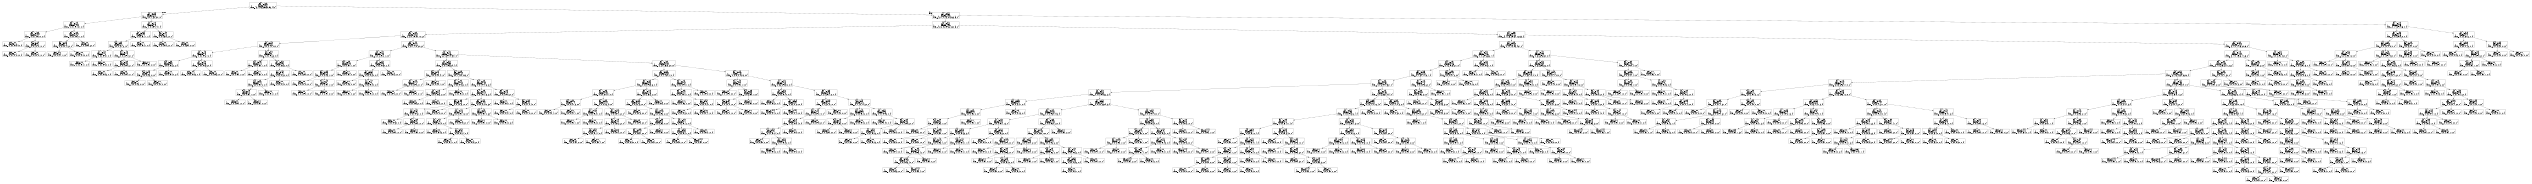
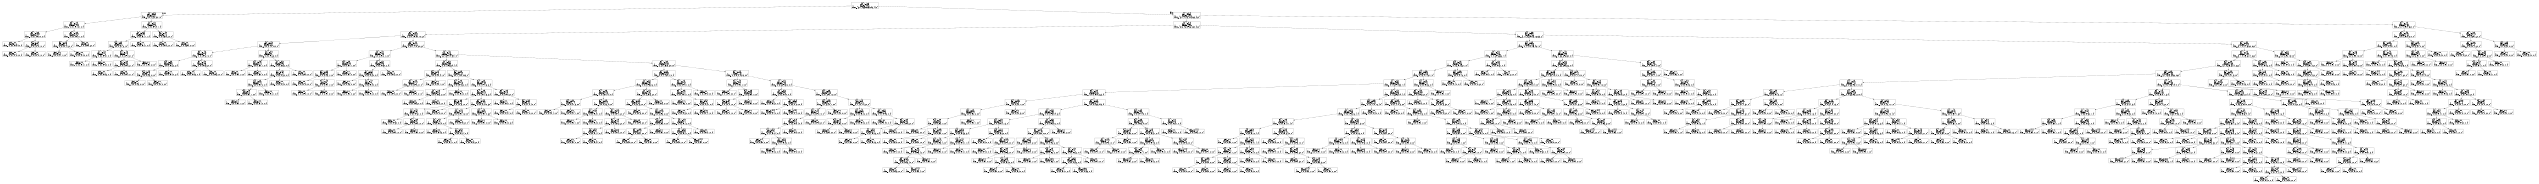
node "gini = 0.0 samples = 2 value = [0, 0, 0, 0, 8, 0, 0, 0]": label "gini = 0.0 samples = 2 value = [0, 0, 0, 0, 8, 0, 0, 0]" -> "gini = 0.0 gini = 2 value = [0, 0, 0, 0, 8, 0, 0, 0]"
node "gini = 0.5 samples = 2 value = [0, 0, 0, 1, 0, 1, 0, 0]": added
node "gini = 0.375 samples = 2 value = [0, 0, 0, 0, 0, 1, 3, 0]": removed
node "gini = 0.5312 samples = 5 value = [0, 0, 0, 1, 2, 5, 0, 0]": added
